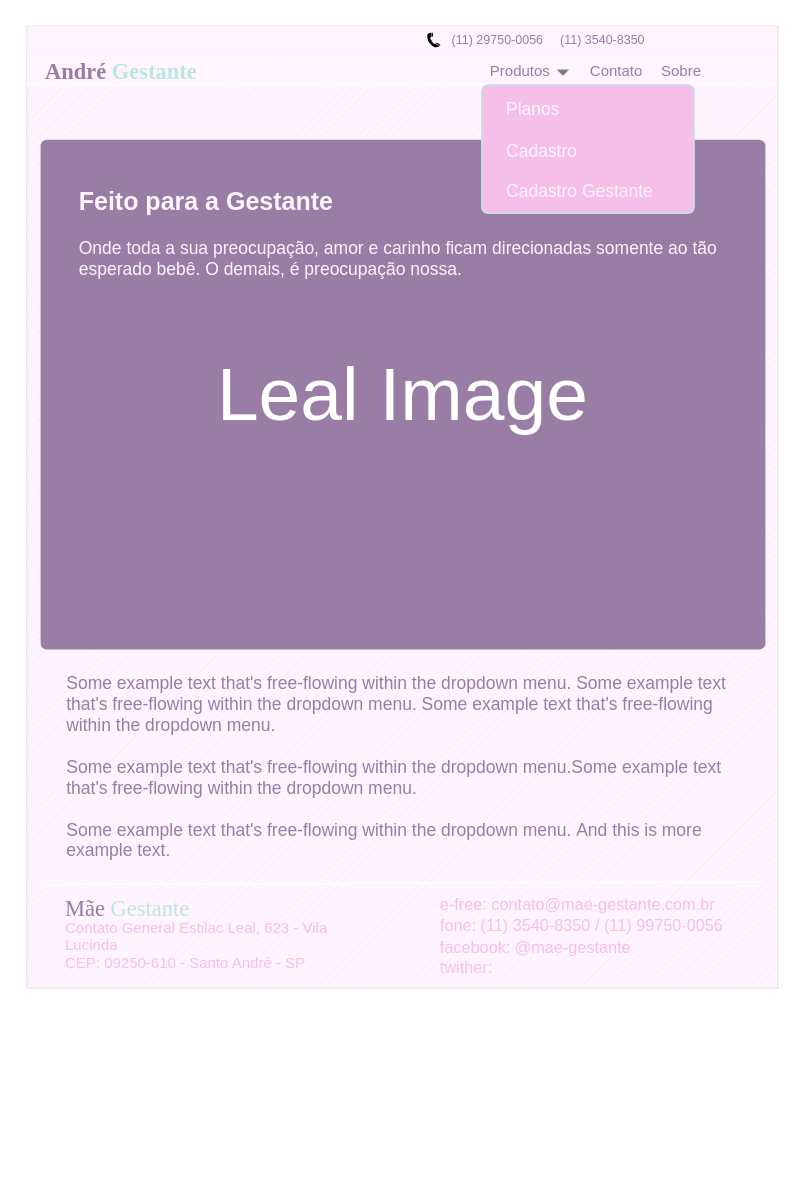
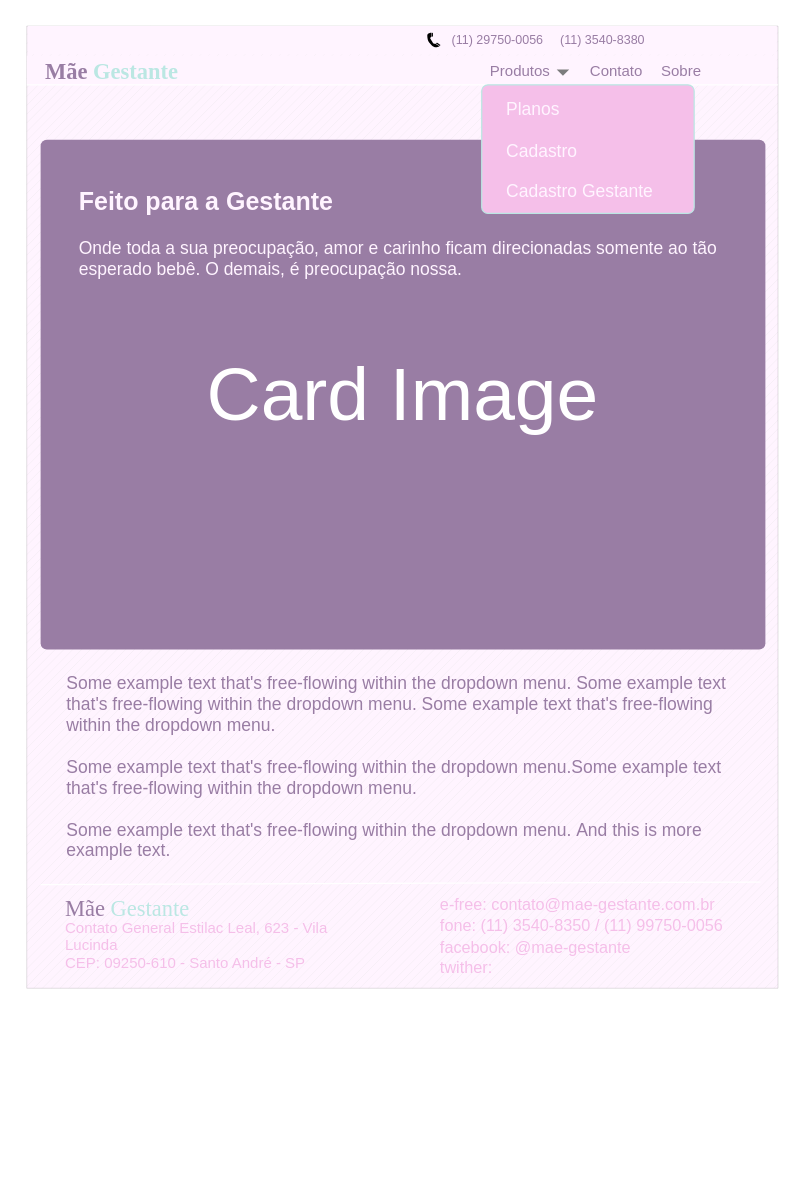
node "(11) 3540-8350": label "(11) 3540-8350" -> "(11) 3540-8380"
node "André Gestante": label "André Gestante" -> "Mãe Gestante"
node "Leal Image": label "Leal Image" -> "Card Image"
